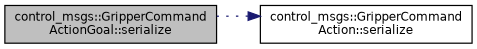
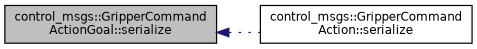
edge "control_msgs::GripperCommand ActionGoal::serialize" -> "control_msgs::GripperCommand Action::serialize": reversed
